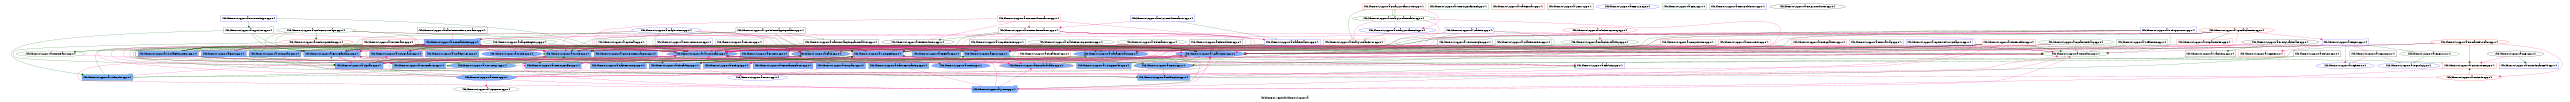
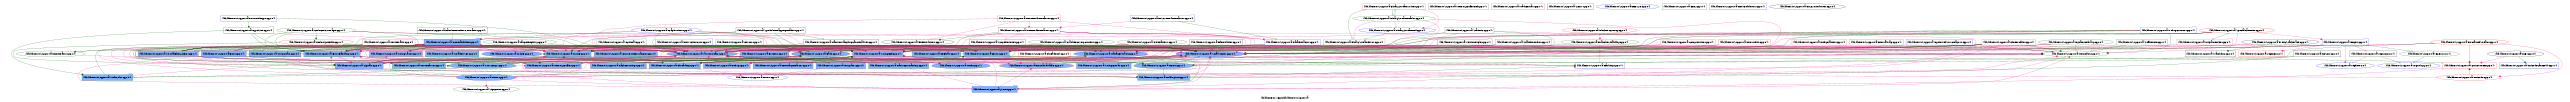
edge "{lib/libLLVMSupport.a(SourceMgr.cpp.o)}" -> "{lib/libLLVMSupport.a(SmallVector.cpp.o)}": added
edge "{lib/libLLVMSupport.a(StringRef.cpp.o)}" -> "{lib/libLLVMSupport.a(Hashing.cpp.o)}": now "{lib/libLLVMSupport.a(BranchProbability.cpp.o)}" -> "{lib/libLLVMSupport.a(Hashing.cpp.o)}"
